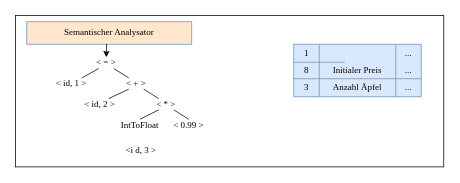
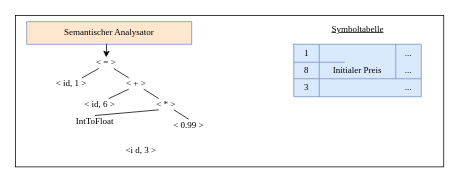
node "Symboltabelle": added
node "Anzahl Äpfel": removed
node "< id, 2 >": label "< id, 2 >" -> "< id, 6 >"
node "IntToFloat": moved (140, 125) -> (95, 121)
